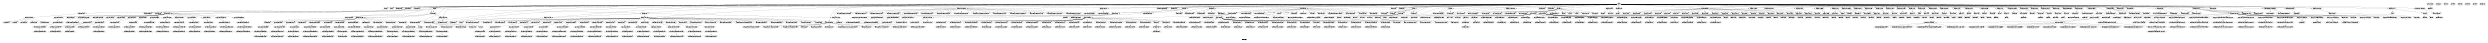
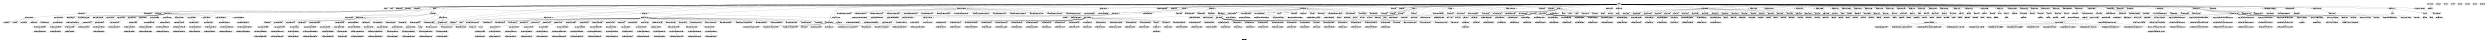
node "Puppet::Config::Agent[classfile]": removed
